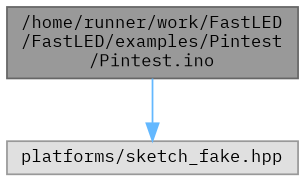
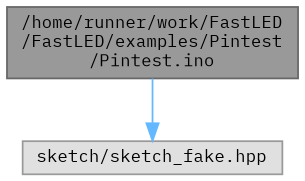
node "platforms/sketch_fake.hpp": label "platforms/sketch_fake.hpp" -> "sketch/sketch_fake.hpp"
